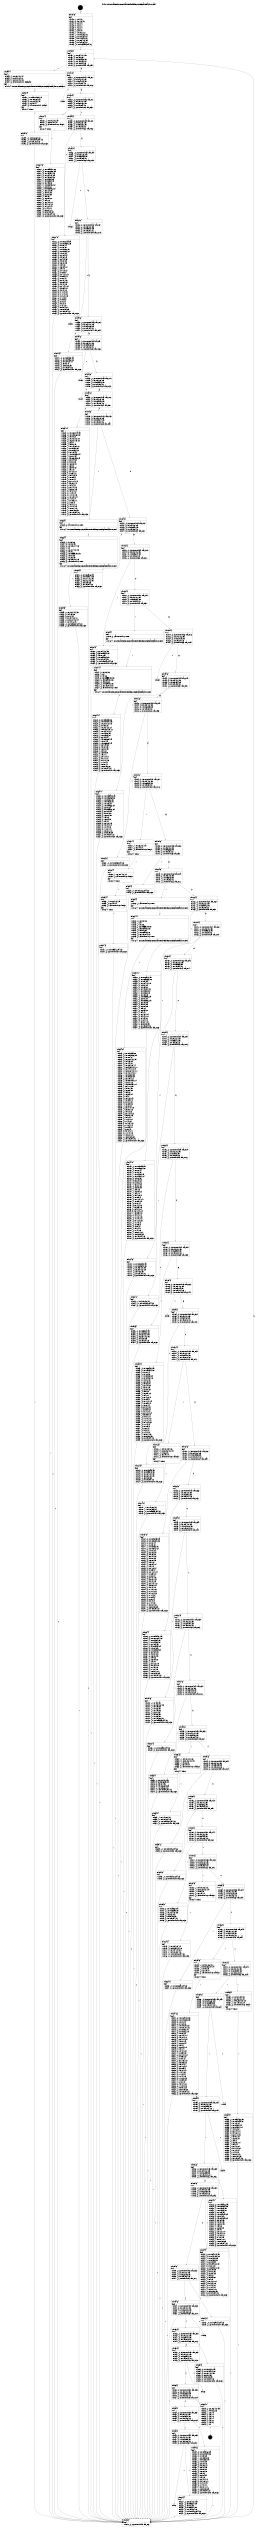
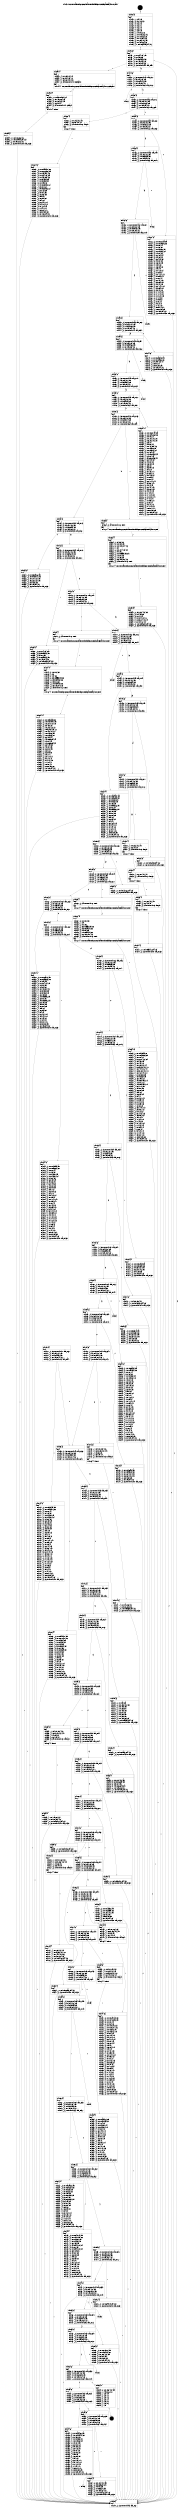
edge "0x401d06 [28]" -> "0x401d22 [28]": now "0x401d06 [28]" -> "0x401d3e [28]"
